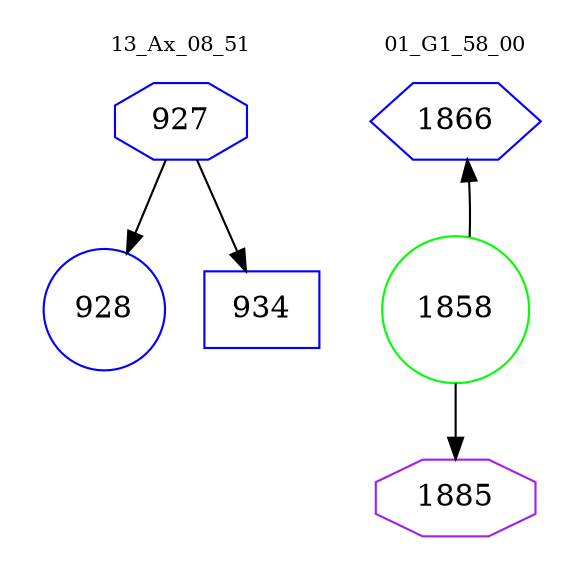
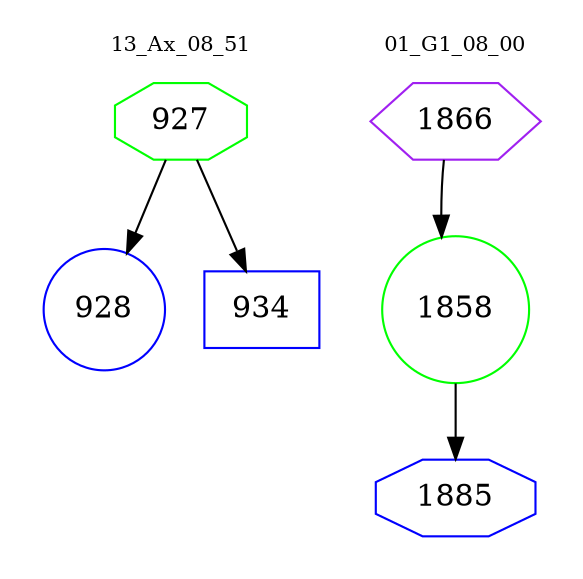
cluster "01_G1_58_00": label "01_G1_58_00" -> "01_G1_08_00"
node "927": color blue -> green
node "1866": color blue -> purple
edge "1858" -> "1866": reversed
node "1885": color purple -> blue
